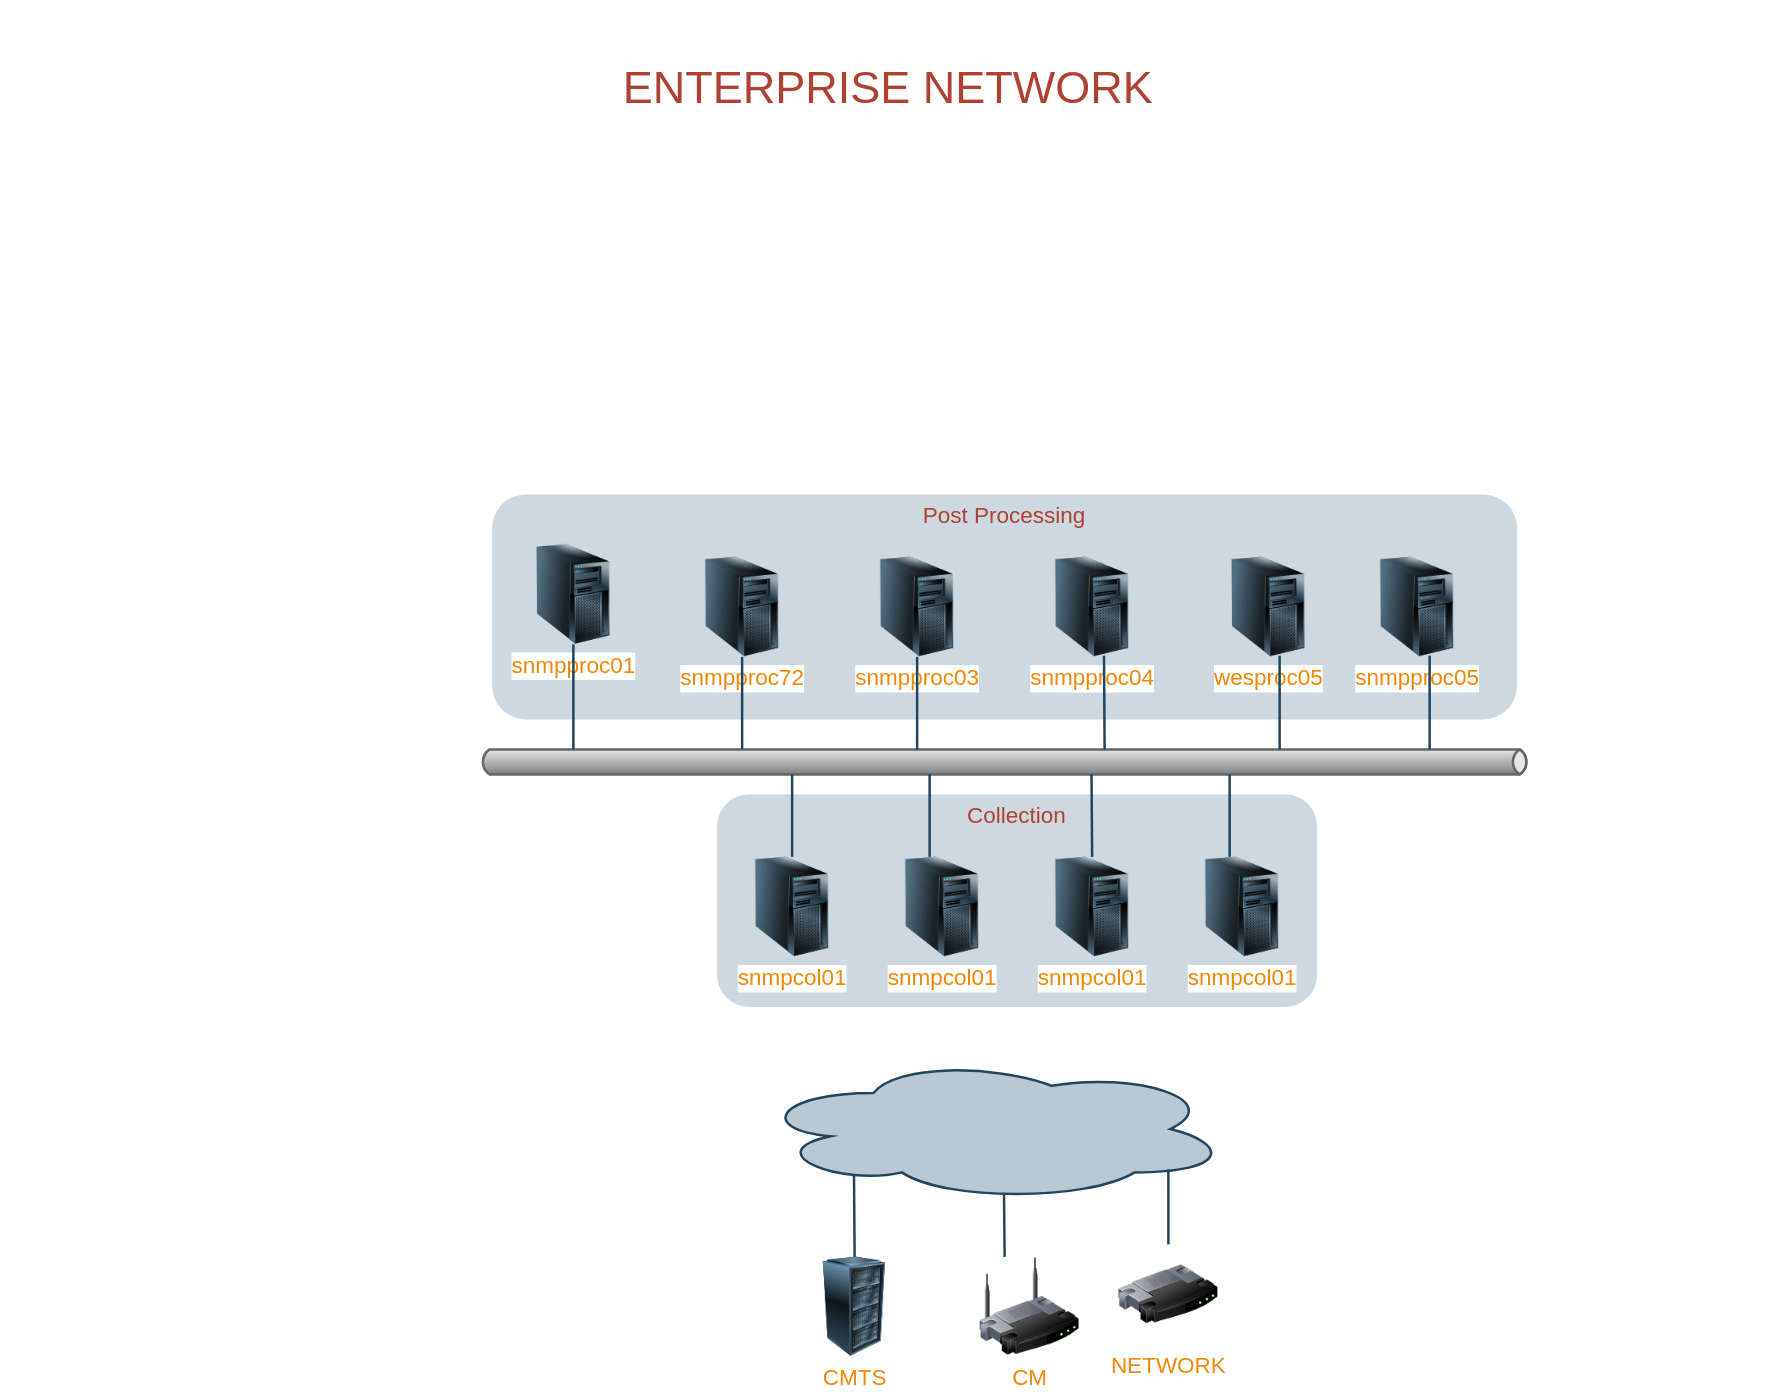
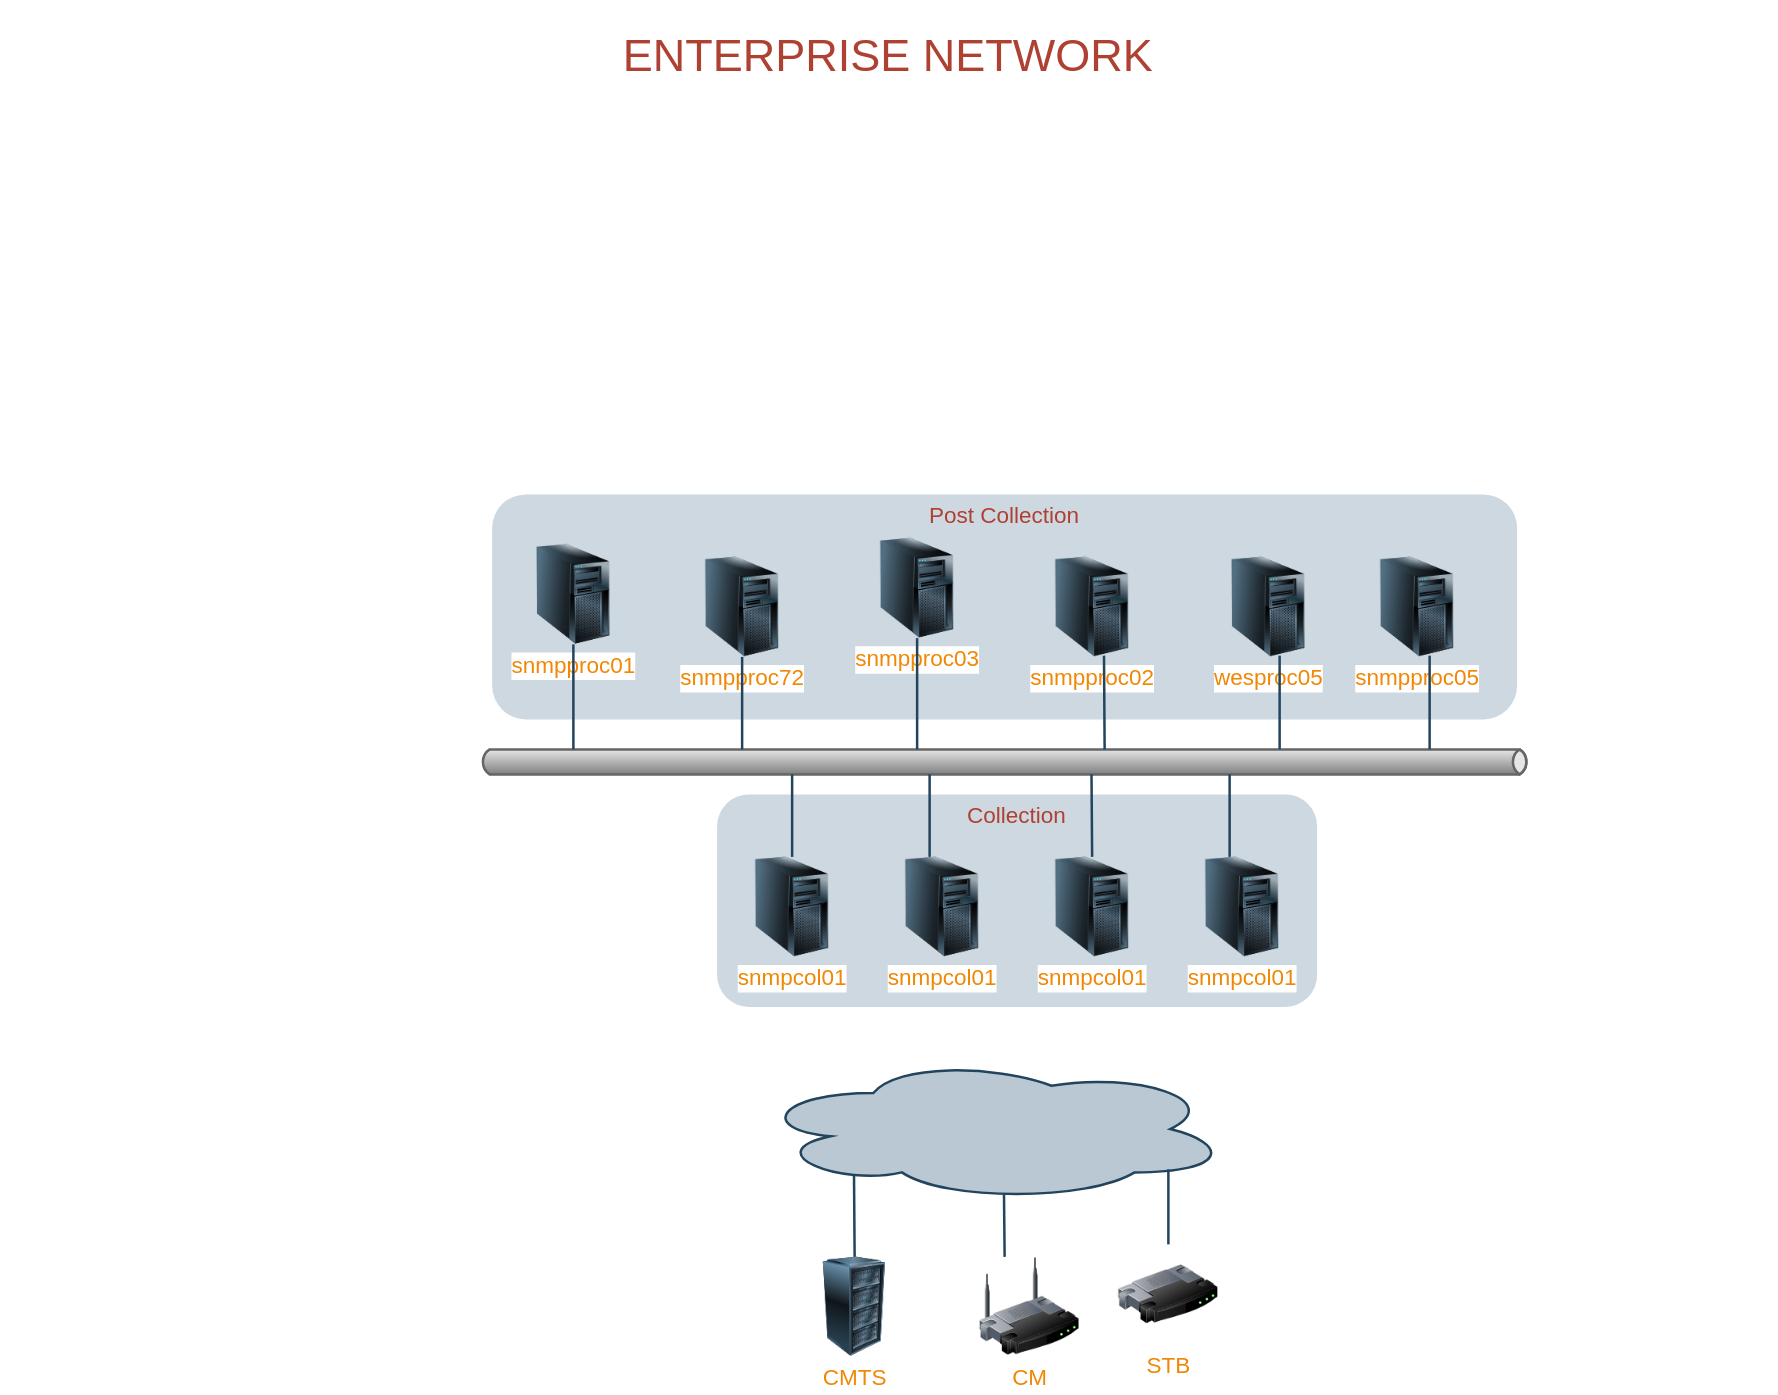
node "ENTERPRISE NETWORK": moved (888, 85) -> (888, 54)
node "Post Processing": label "Post Processing" -> "Post Collection"
node "snmpproc03": moved (917, 607) -> (917, 588)
node "snmpproc04": label "snmpproc04" -> "snmpproc02"
node "NETWORK": label "NETWORK" -> "STB"
